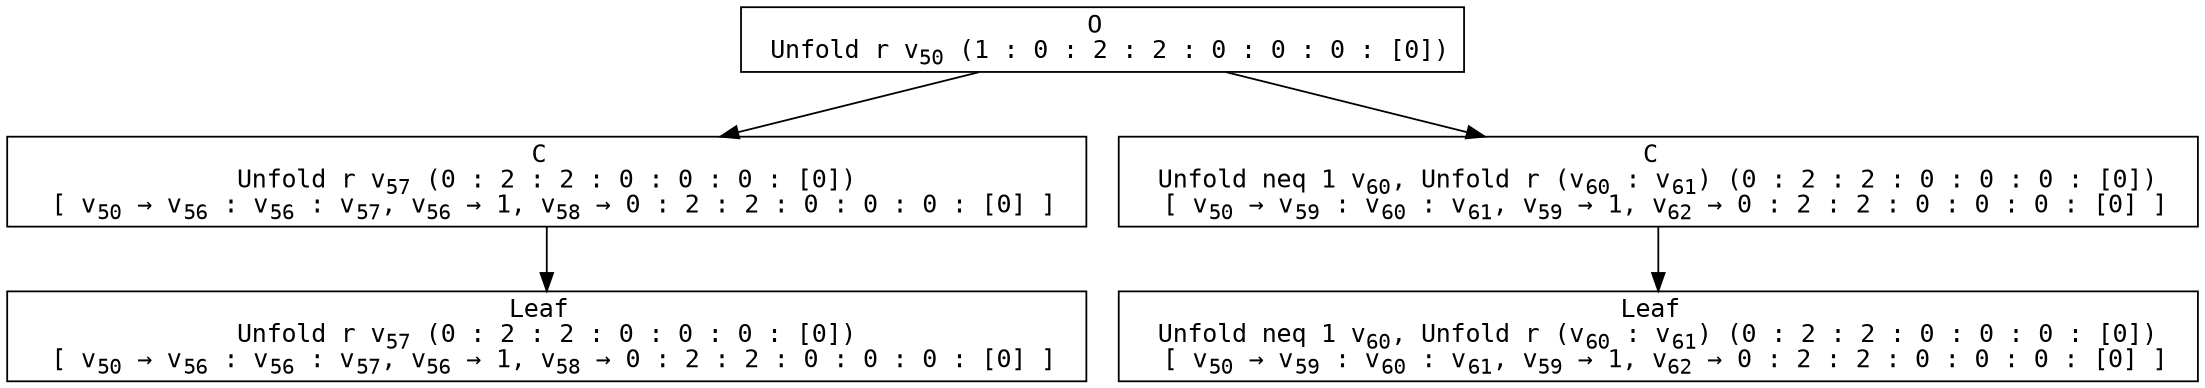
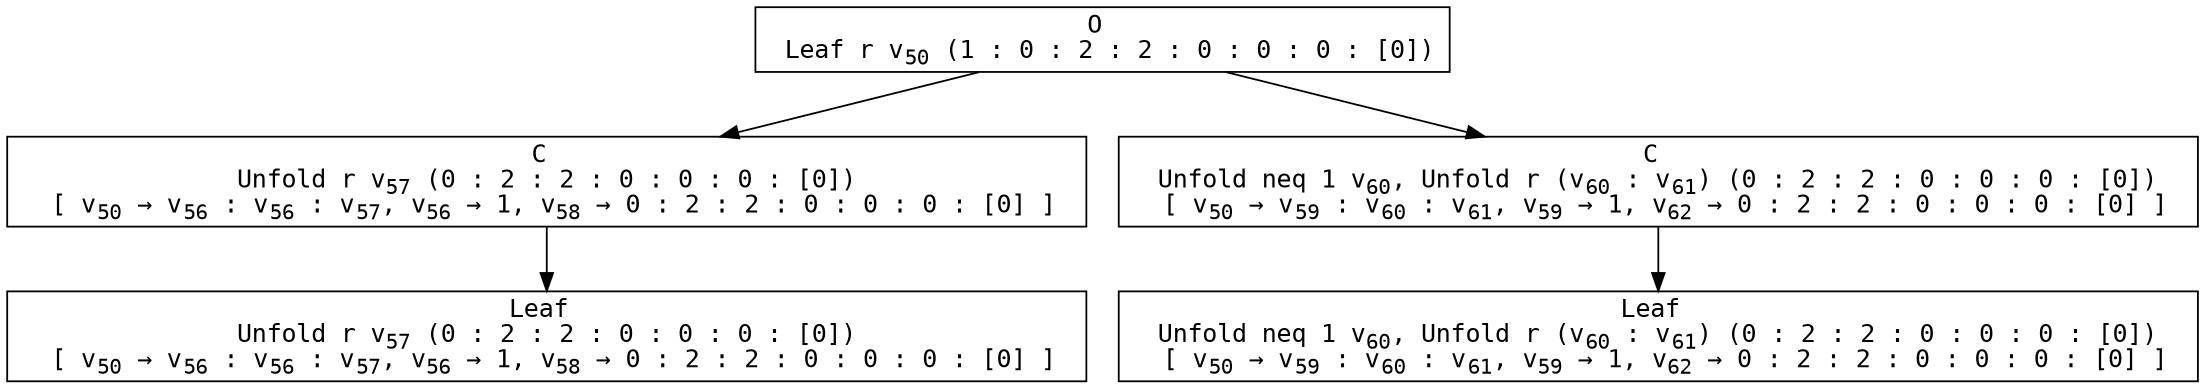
node "O": text "Unfold r v" -> "Leaf r v"
